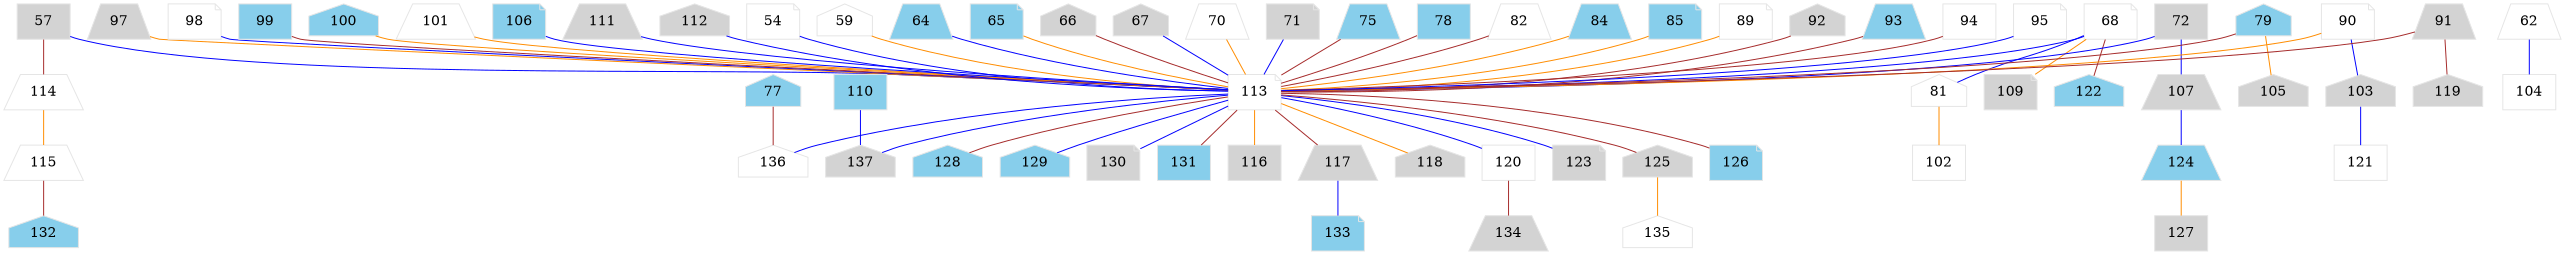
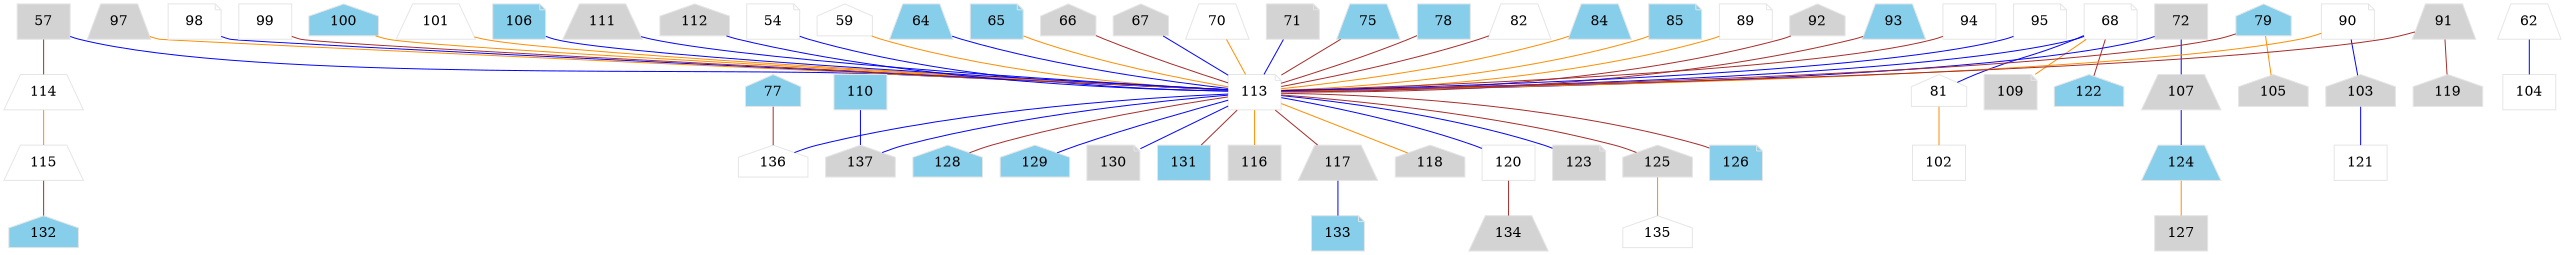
node "99": fillcolor skyblue -> white
